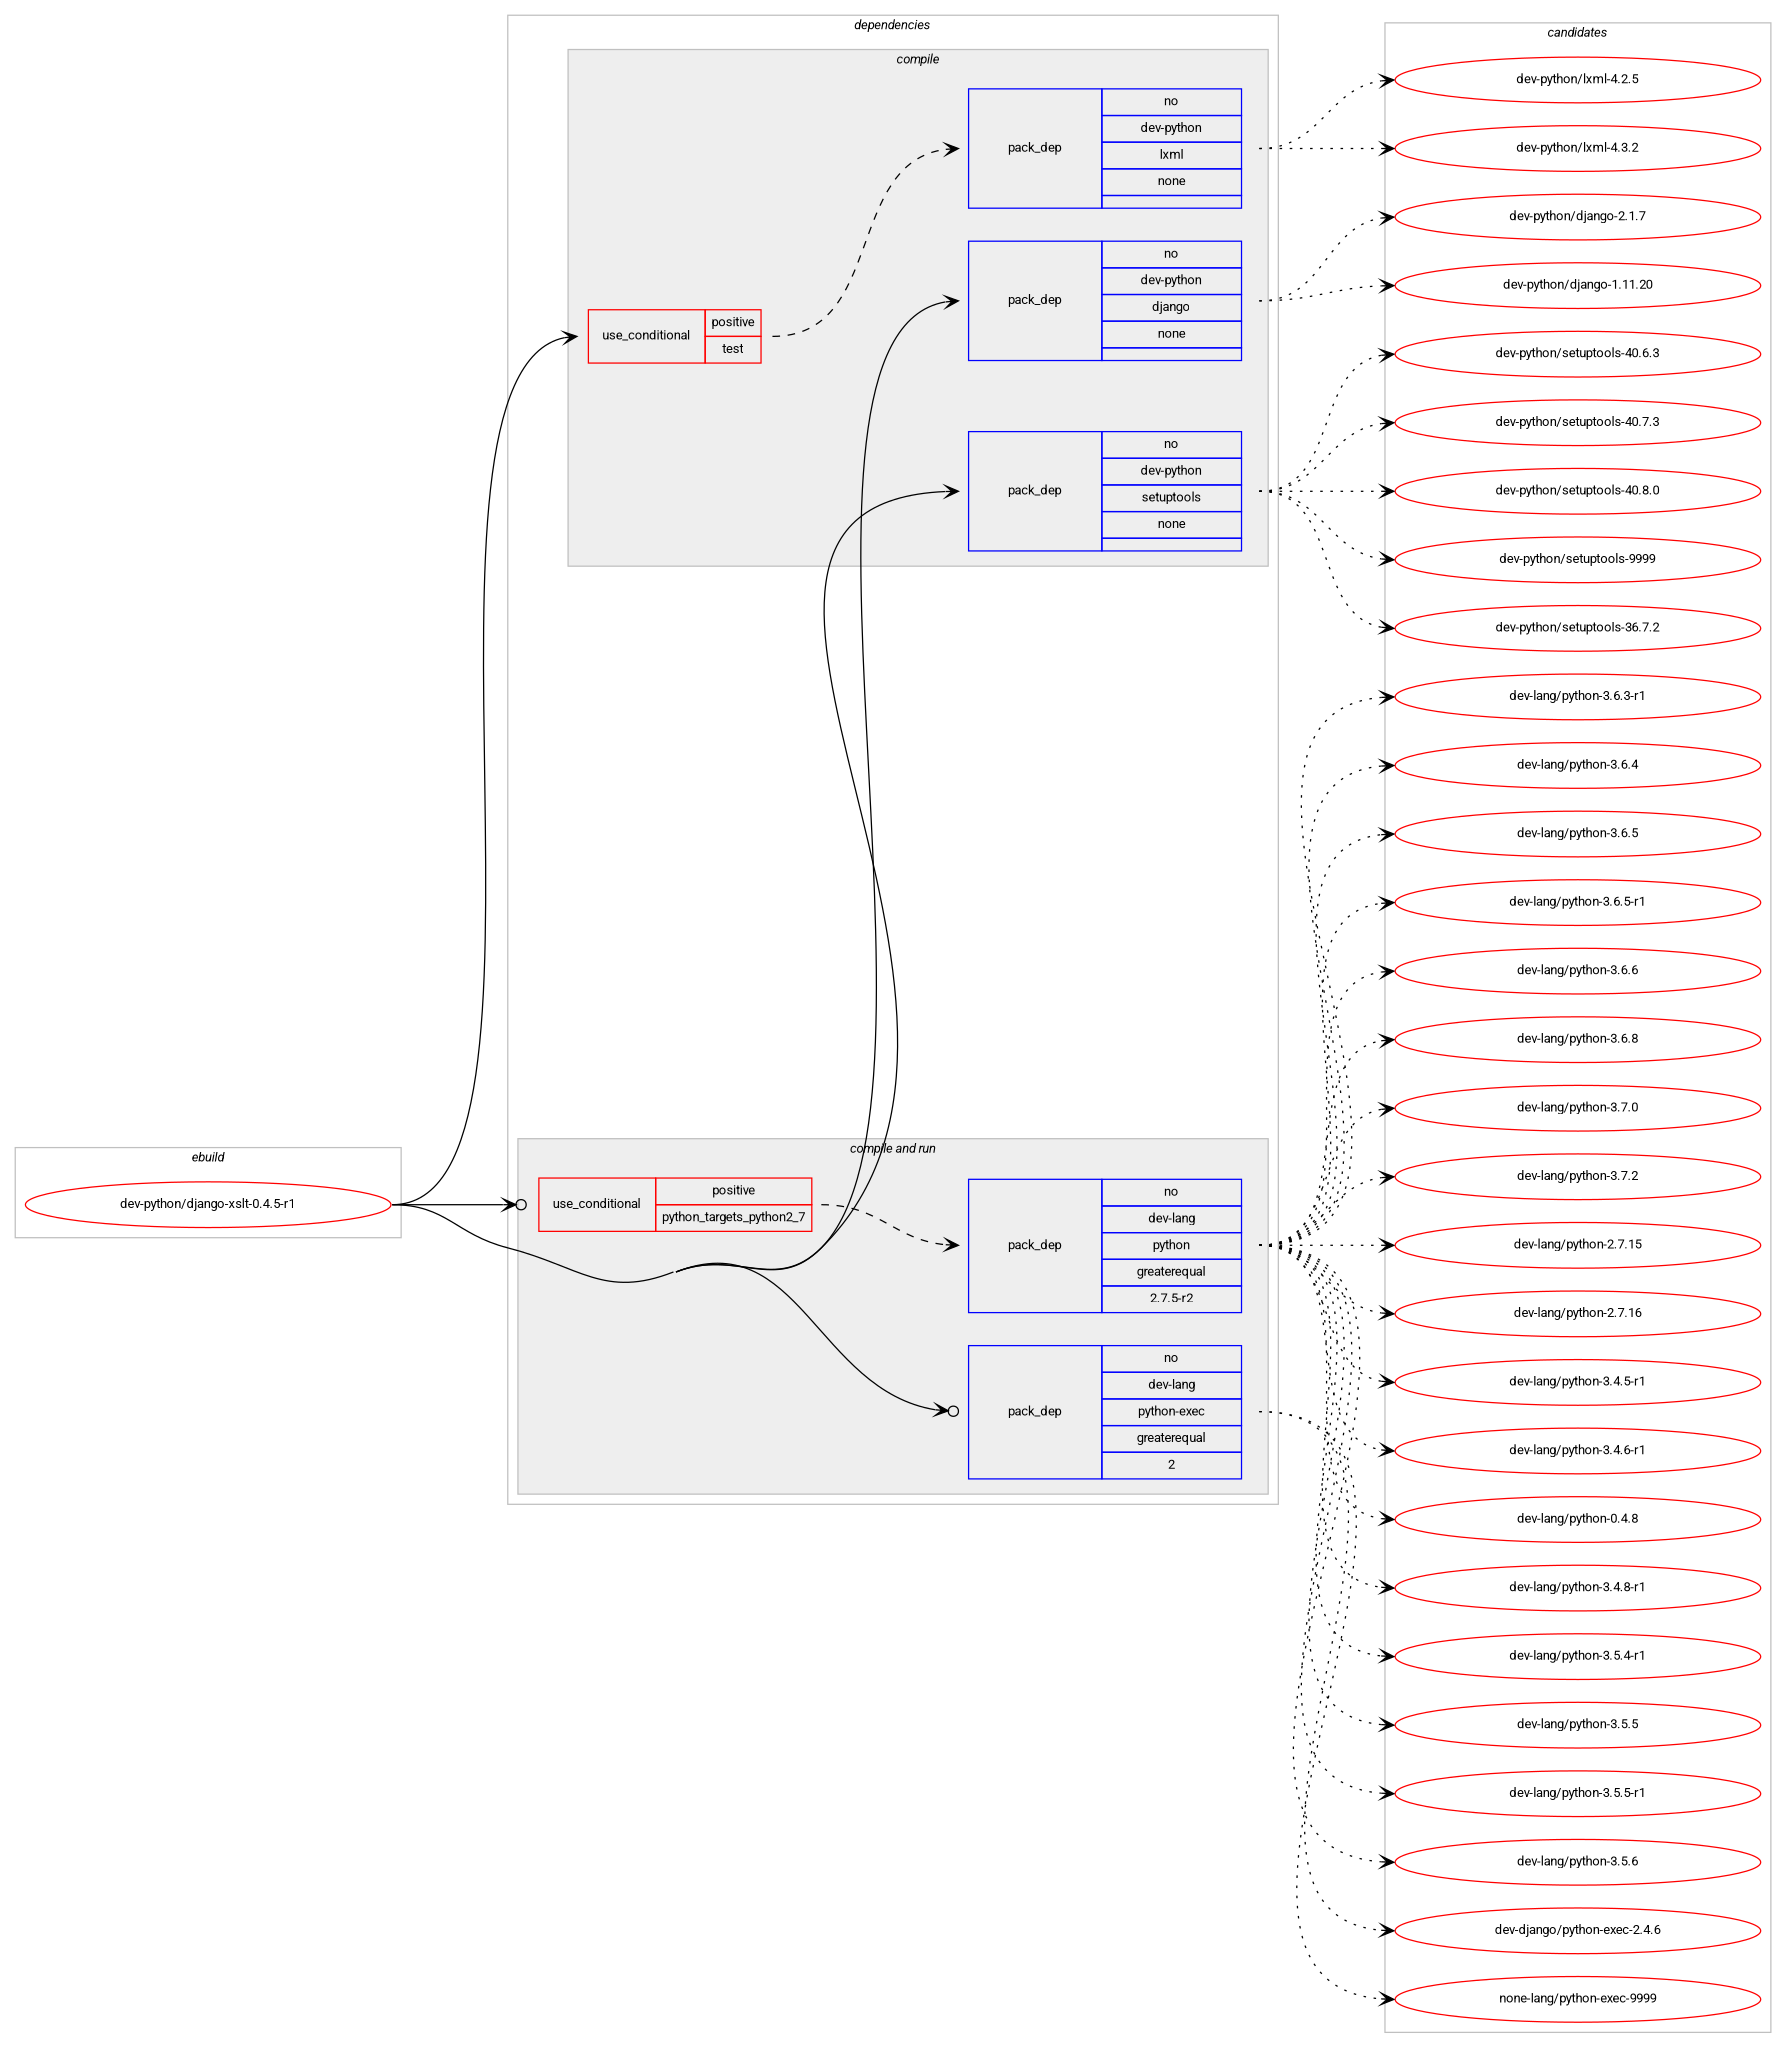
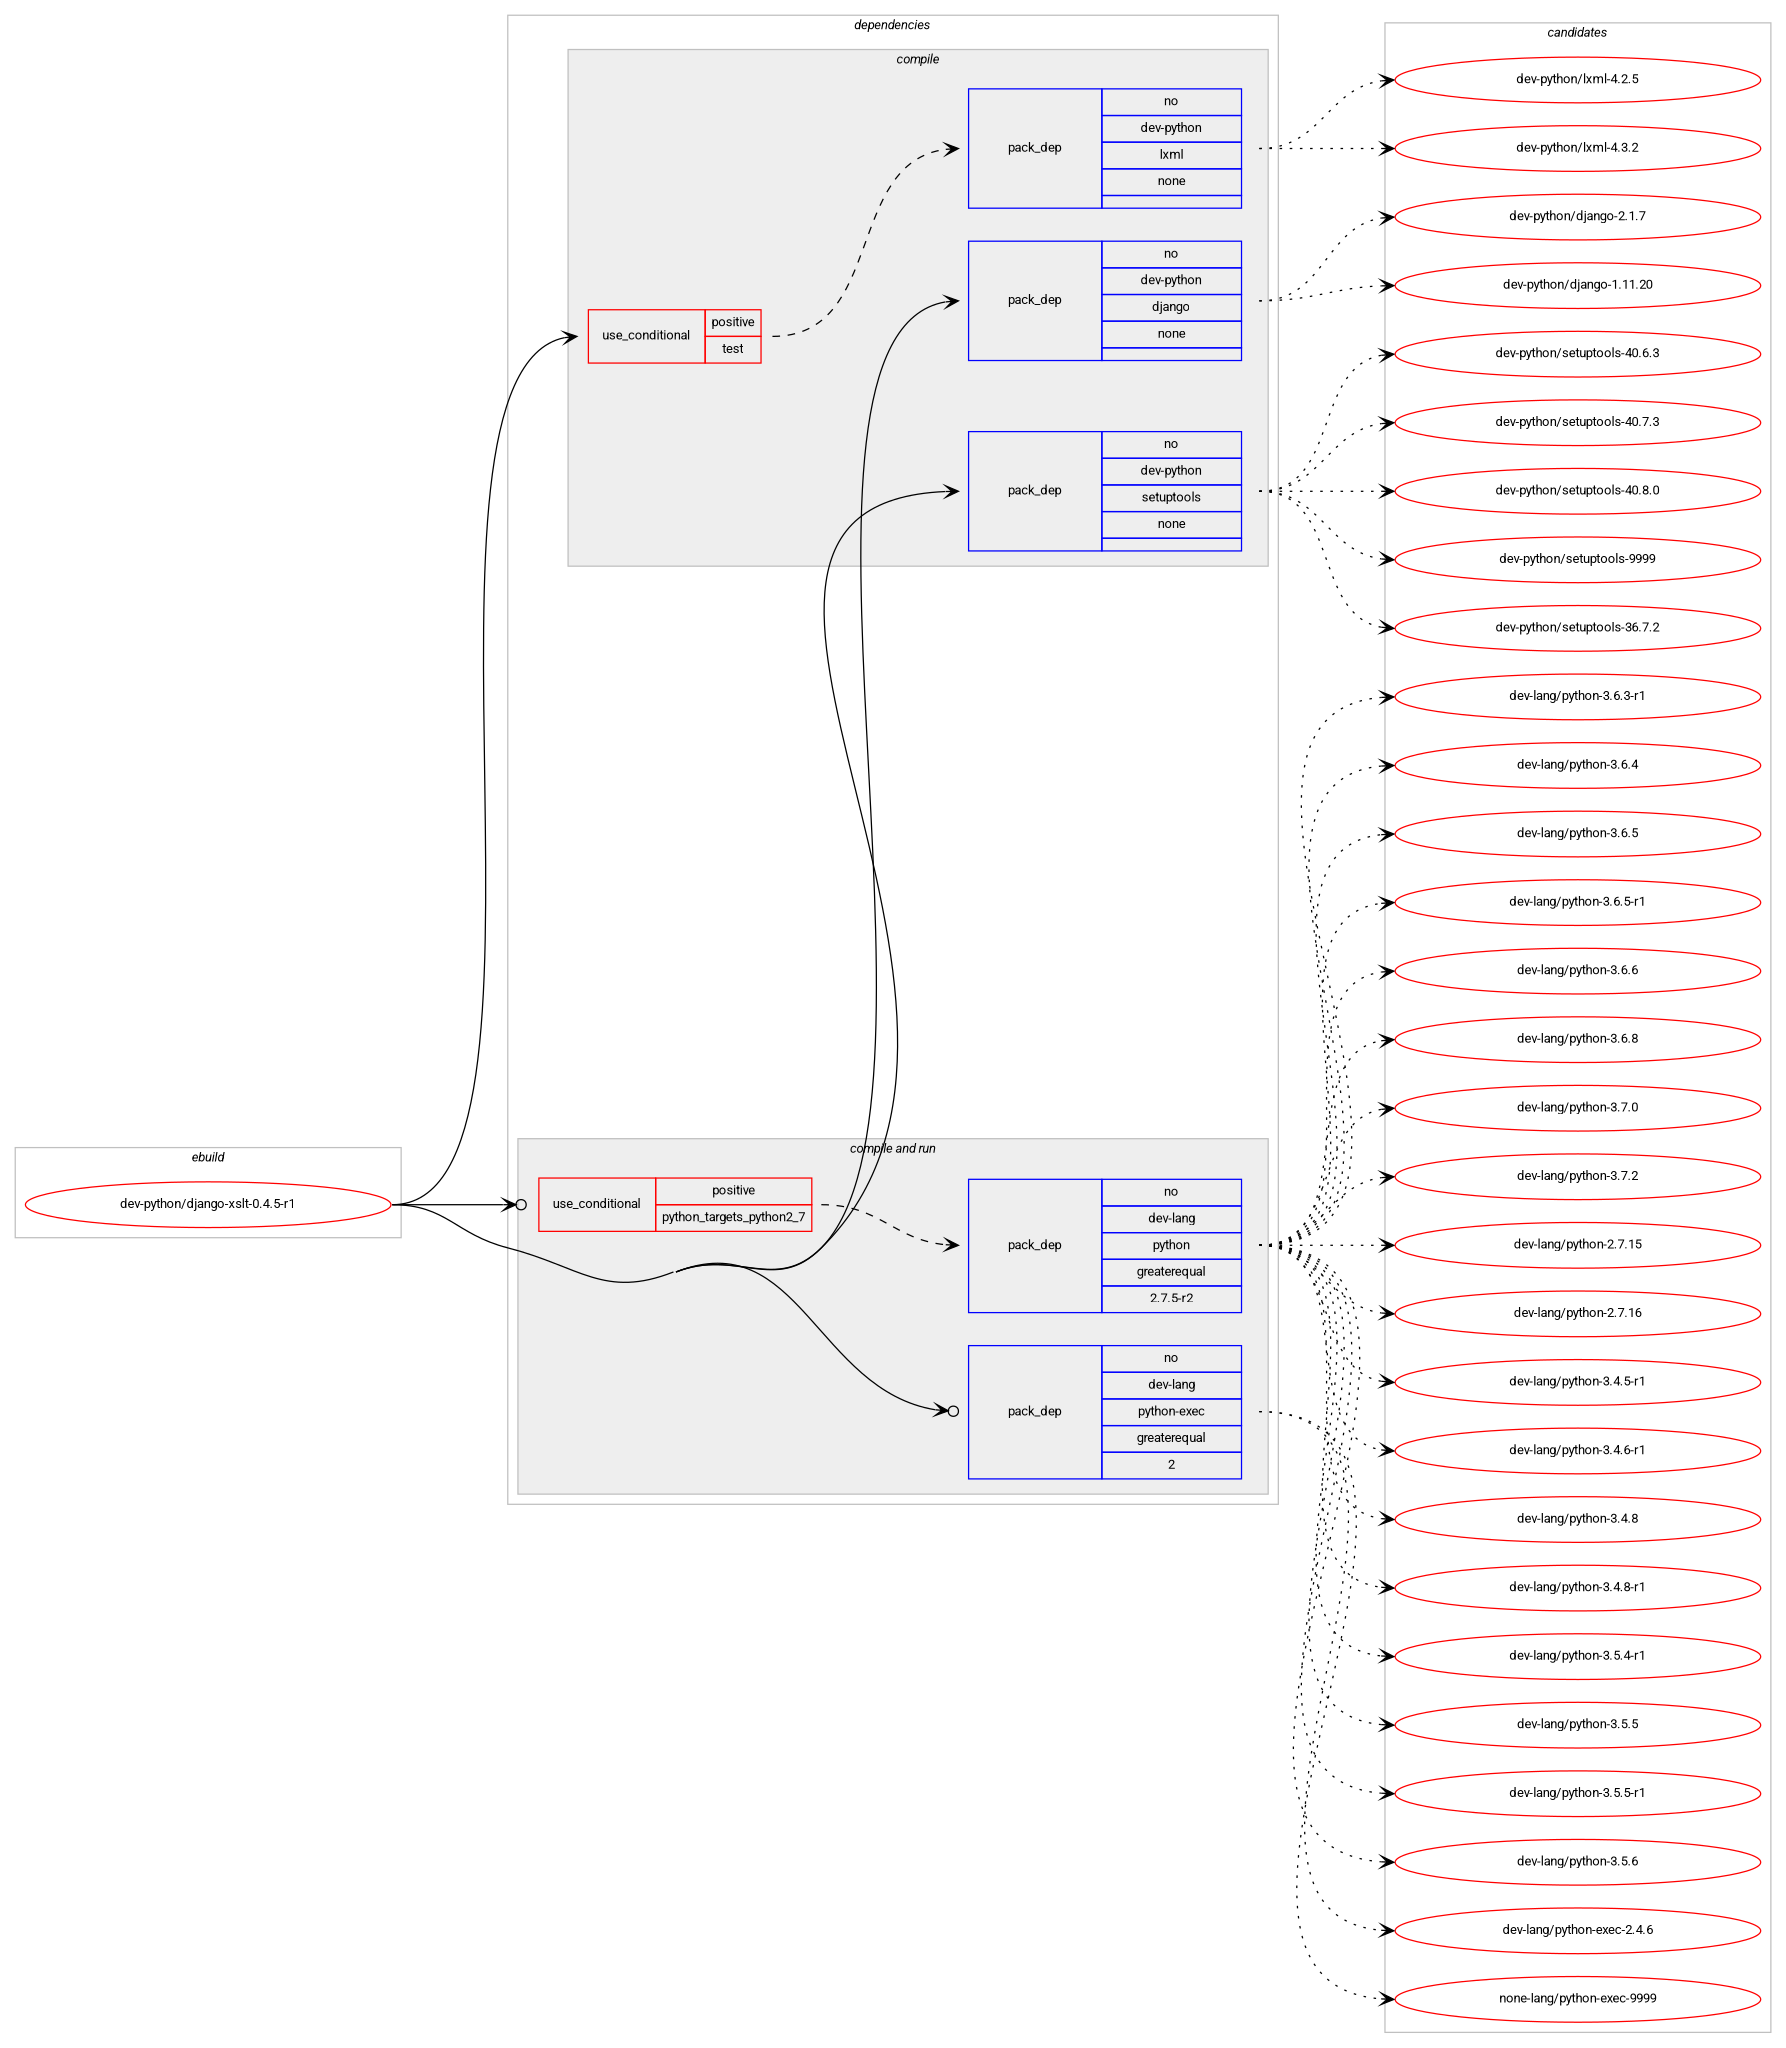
node "dev-lang/python-0.4.8": label "dev-lang/python-0.4.8" -> "dev-lang/python-3.4.8"
node "dev-django/python-exec-2.4.6": label "dev-django/python-exec-2.4.6" -> "dev-lang/python-exec-2.4.6"
